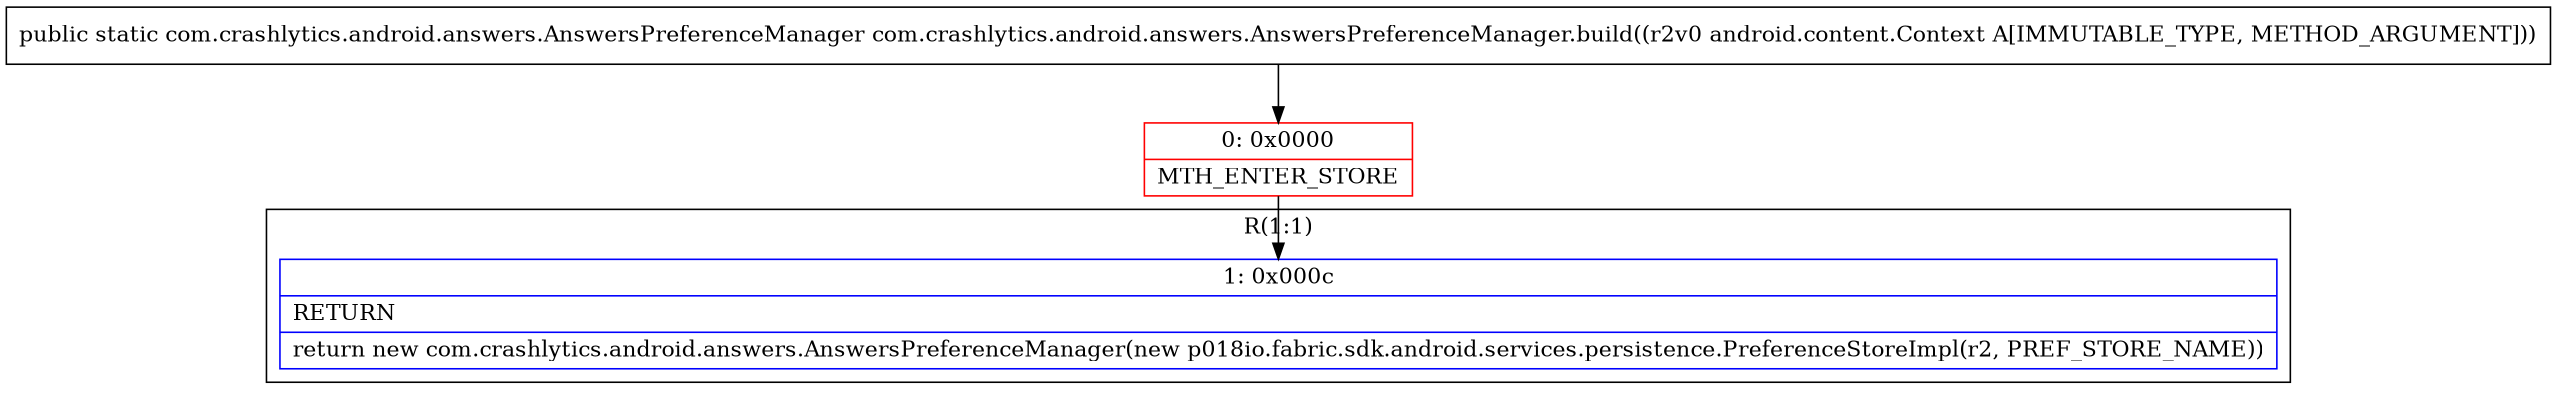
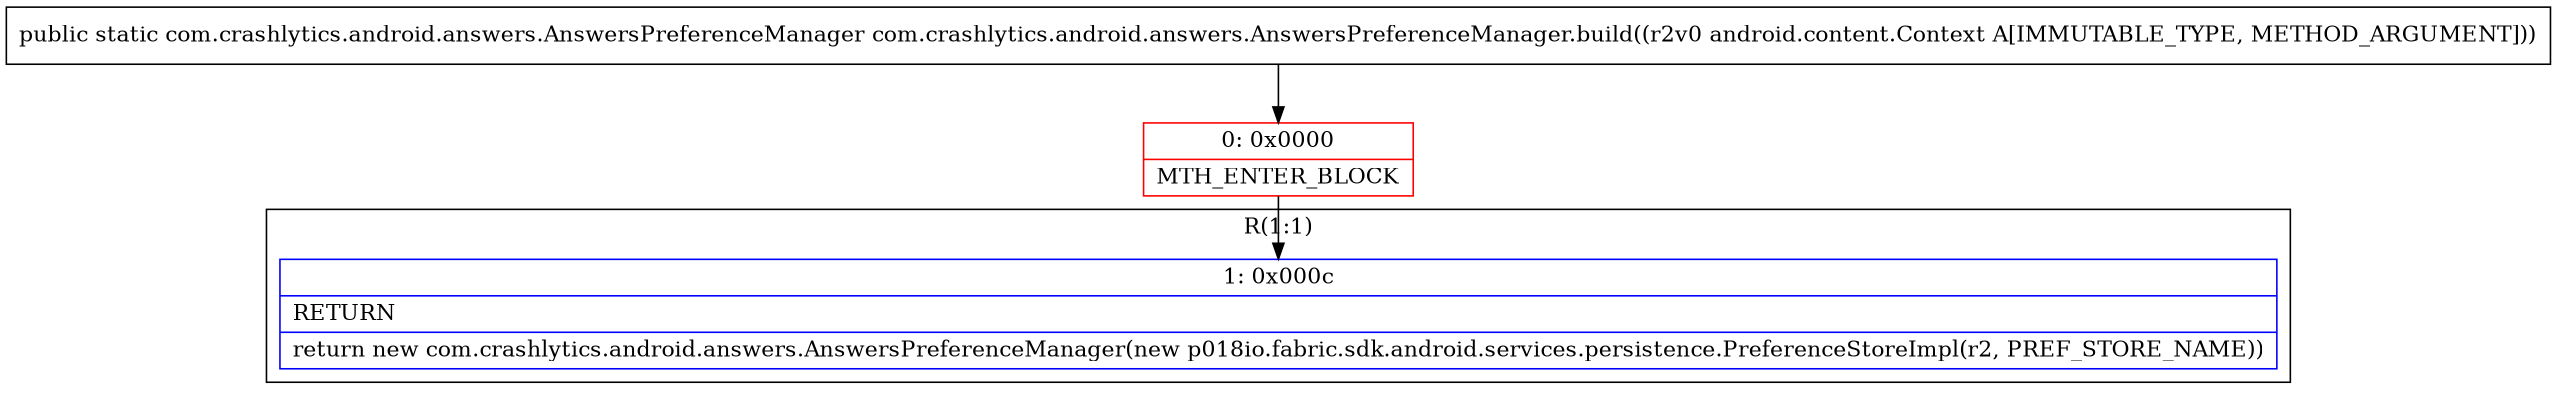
node "0: 0x0000": text "MTH_ENTER_STORE" -> "MTH_ENTER_BLOCK"
